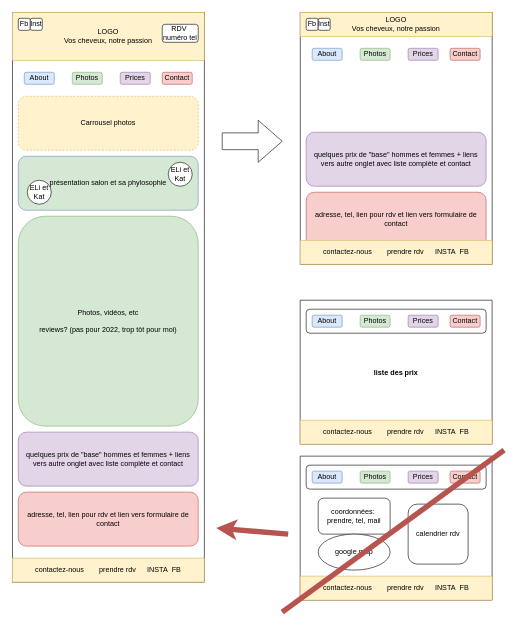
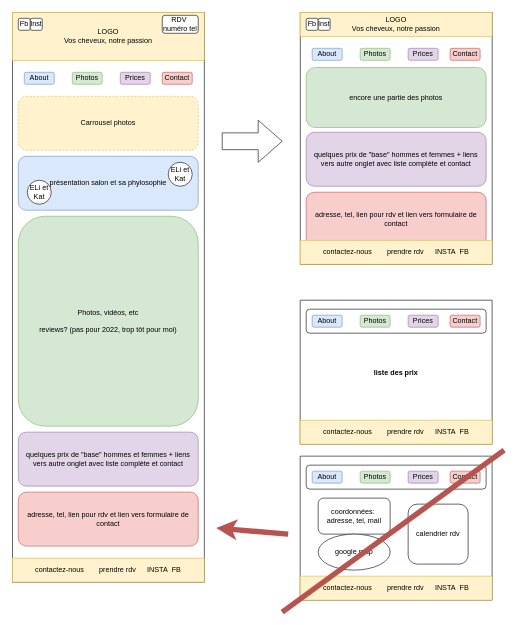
node "RDV numéro tel": moved (180, 33) -> (180, 24)
node "encore une partie des photos": added
node "présentation salon et sa phylosophie": fillcolor #d5e8d4 -> #dae8fc
node "coordonnées: prendre, tel, mail": label "coordonnées: prendre, tel, mail" -> "coordonnées: adresse, tel, mail"
